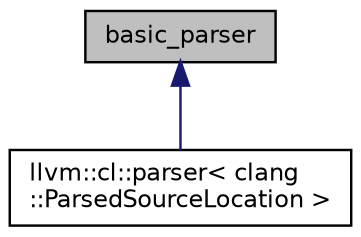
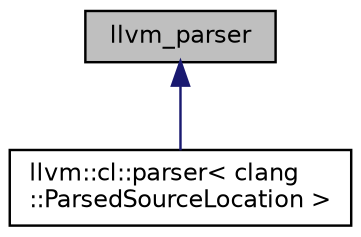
node "basic_parser": label "basic_parser" -> "llvm_parser"
